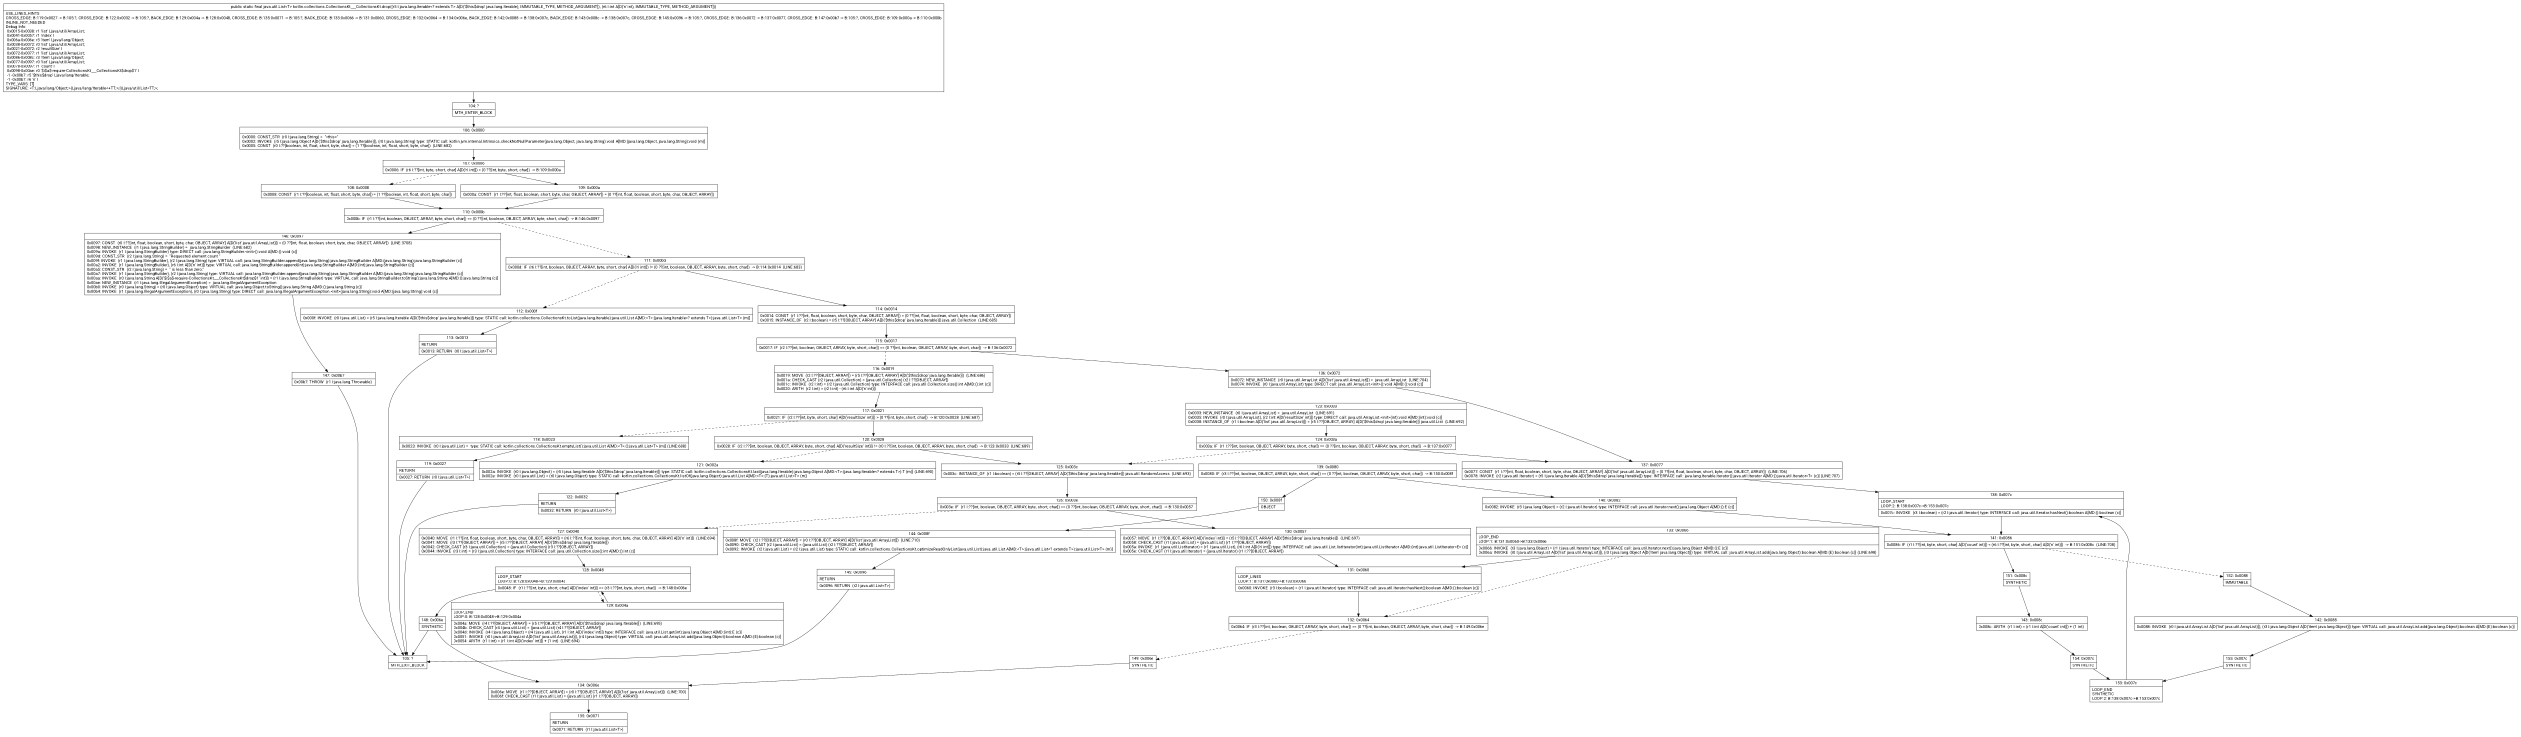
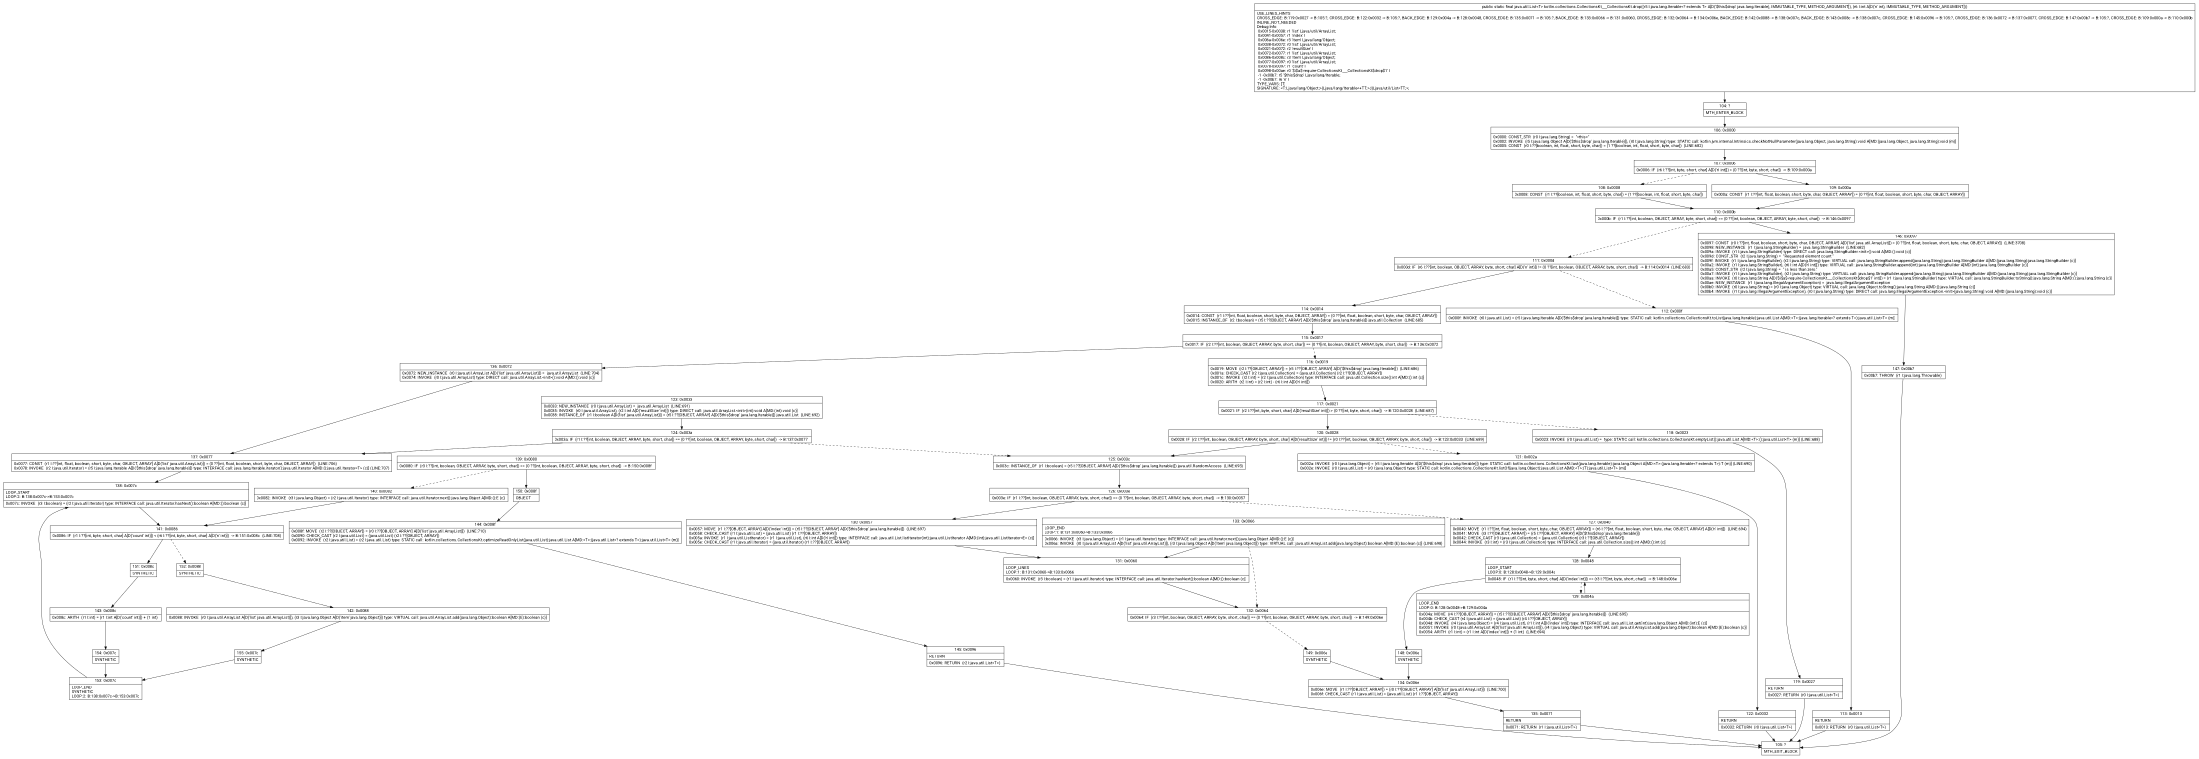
edge "139: 0x0080" -> "140: 0x0082": style solid -> dashed
node "152: 0x0088": text "IMMUTABLE" -> "SYNTHETIC"
edge "148: 0x006e" -> "105: ?": now "135: 0x0071" -> "105: ?"
